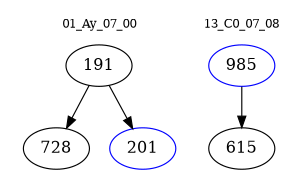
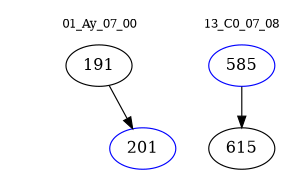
node "985": label "985" -> "585"
node "728": removed
